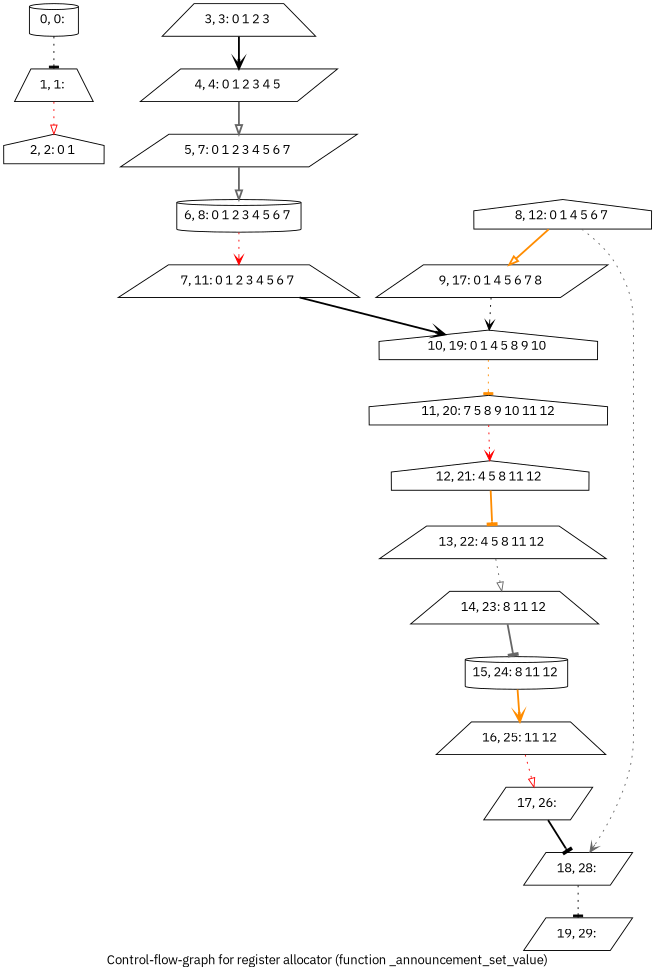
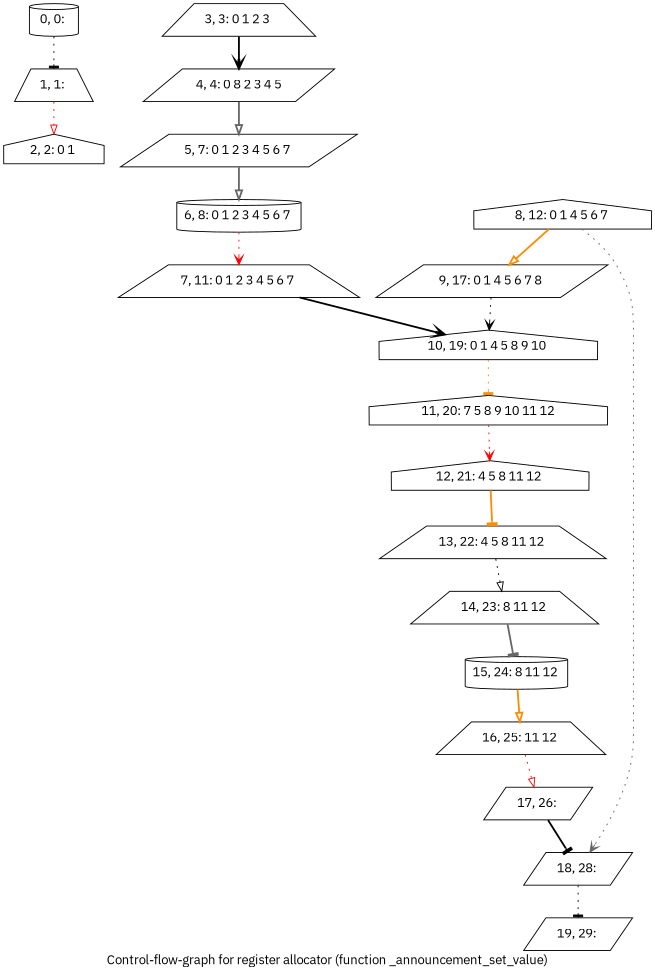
node "4, 4: 0 1 2 3 4 5": label "4, 4: 0 1 2 3 4 5" -> "4, 4: 0 8 2 3 4 5"
edge "13, 22: 4 5 8 11 12" -> "14, 23: 8 11 12": color gray40 -> black
edge "15, 24: 8 11 12" -> "16, 25: 11 12": arrowhead vee -> onormal
